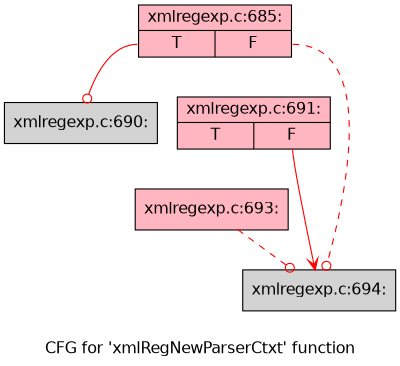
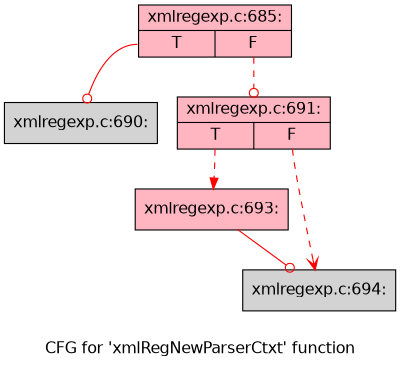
edge "xmlregexp.c:685:" -> "xmlregexp.c:694:": now "xmlregexp.c:685:" -> "xmlregexp.c:691:"
edge "xmlregexp.c:691:" -> "xmlregexp.c:693:": added
edge "xmlregexp.c:691:" -> "xmlregexp.c:694:": style solid -> dashed
edge "xmlregexp.c:693:" -> "xmlregexp.c:694:": style dashed -> solid
